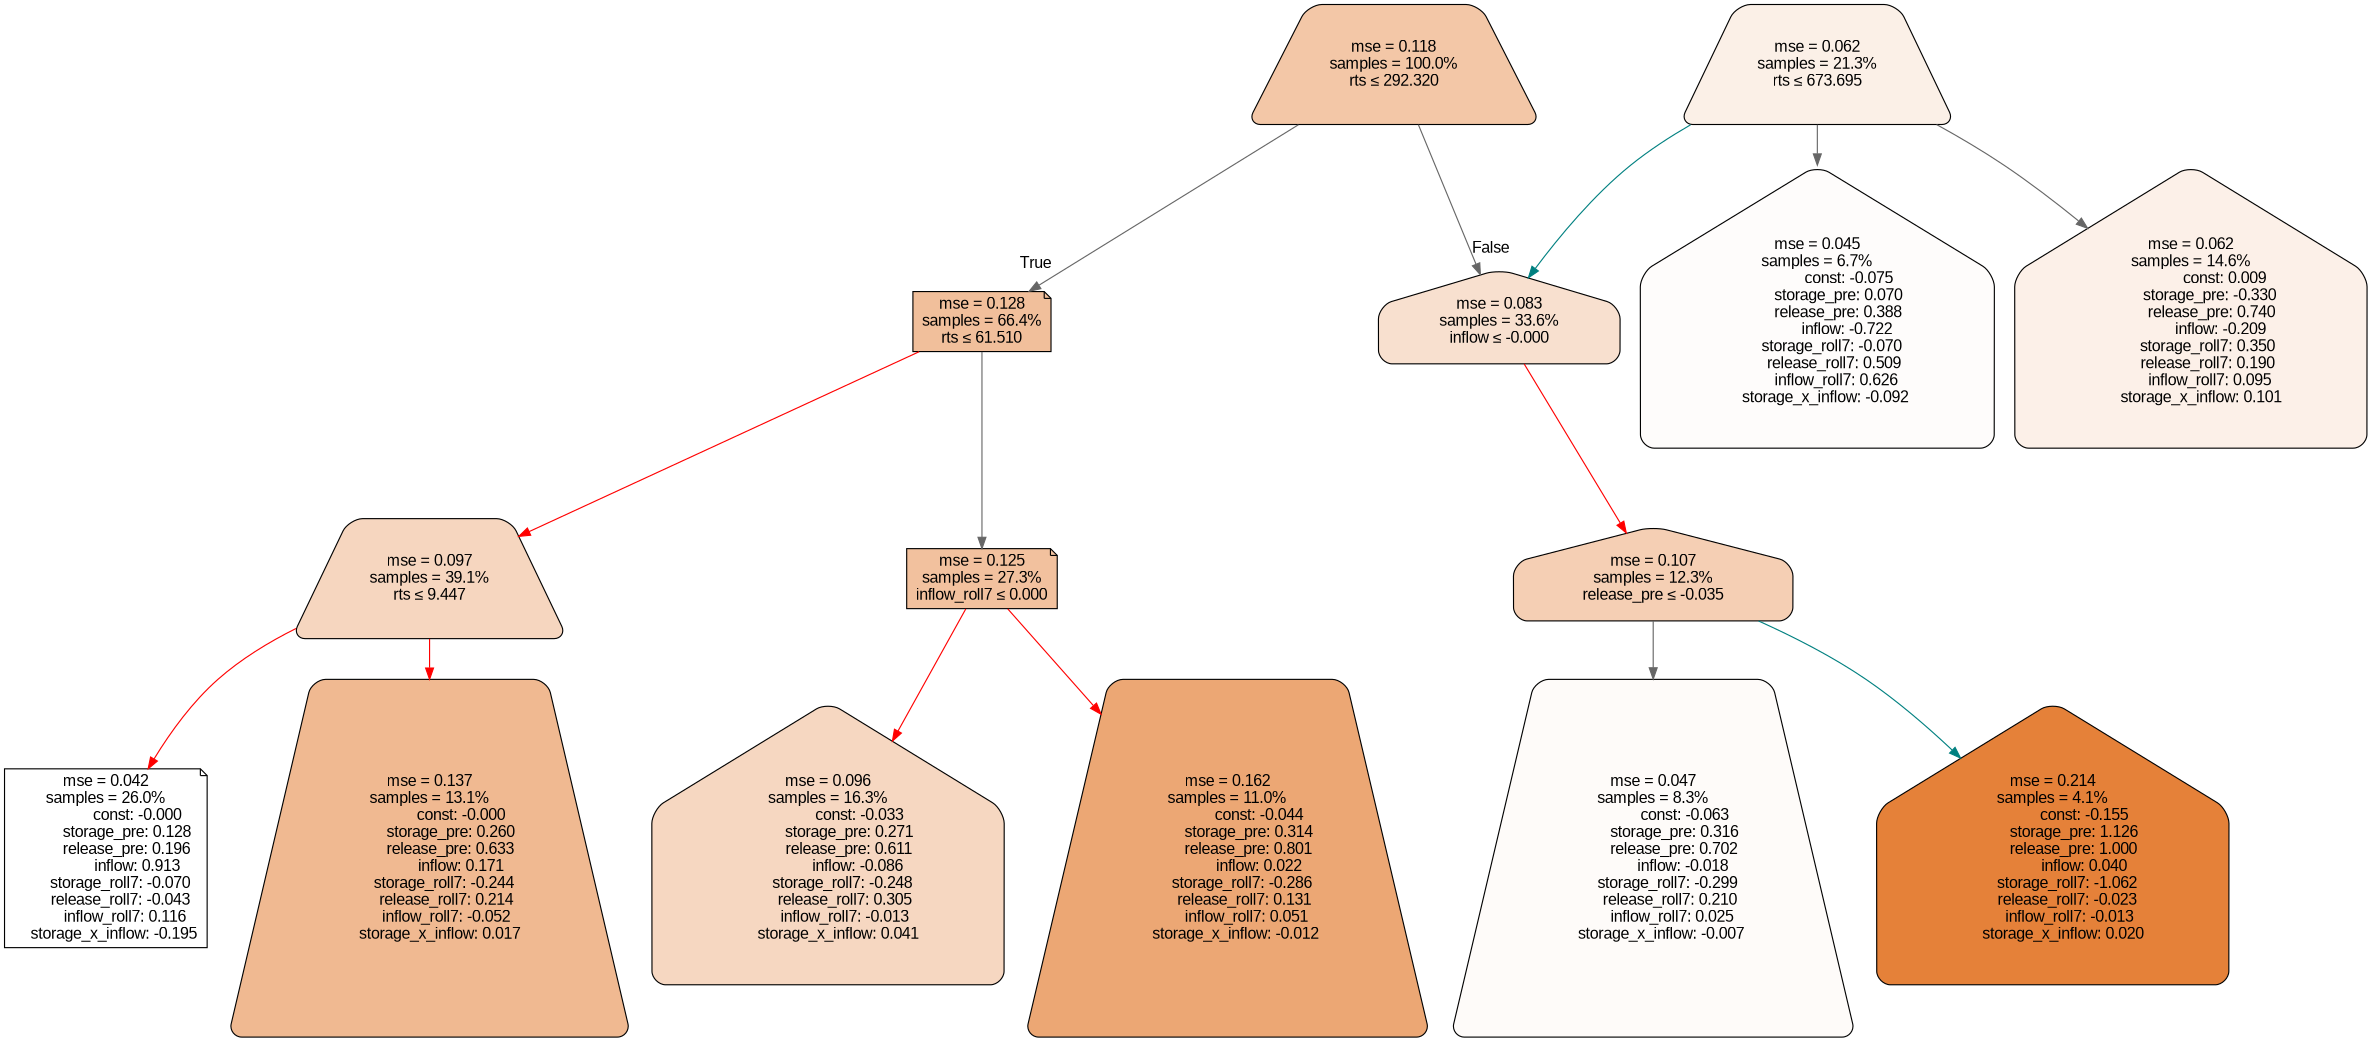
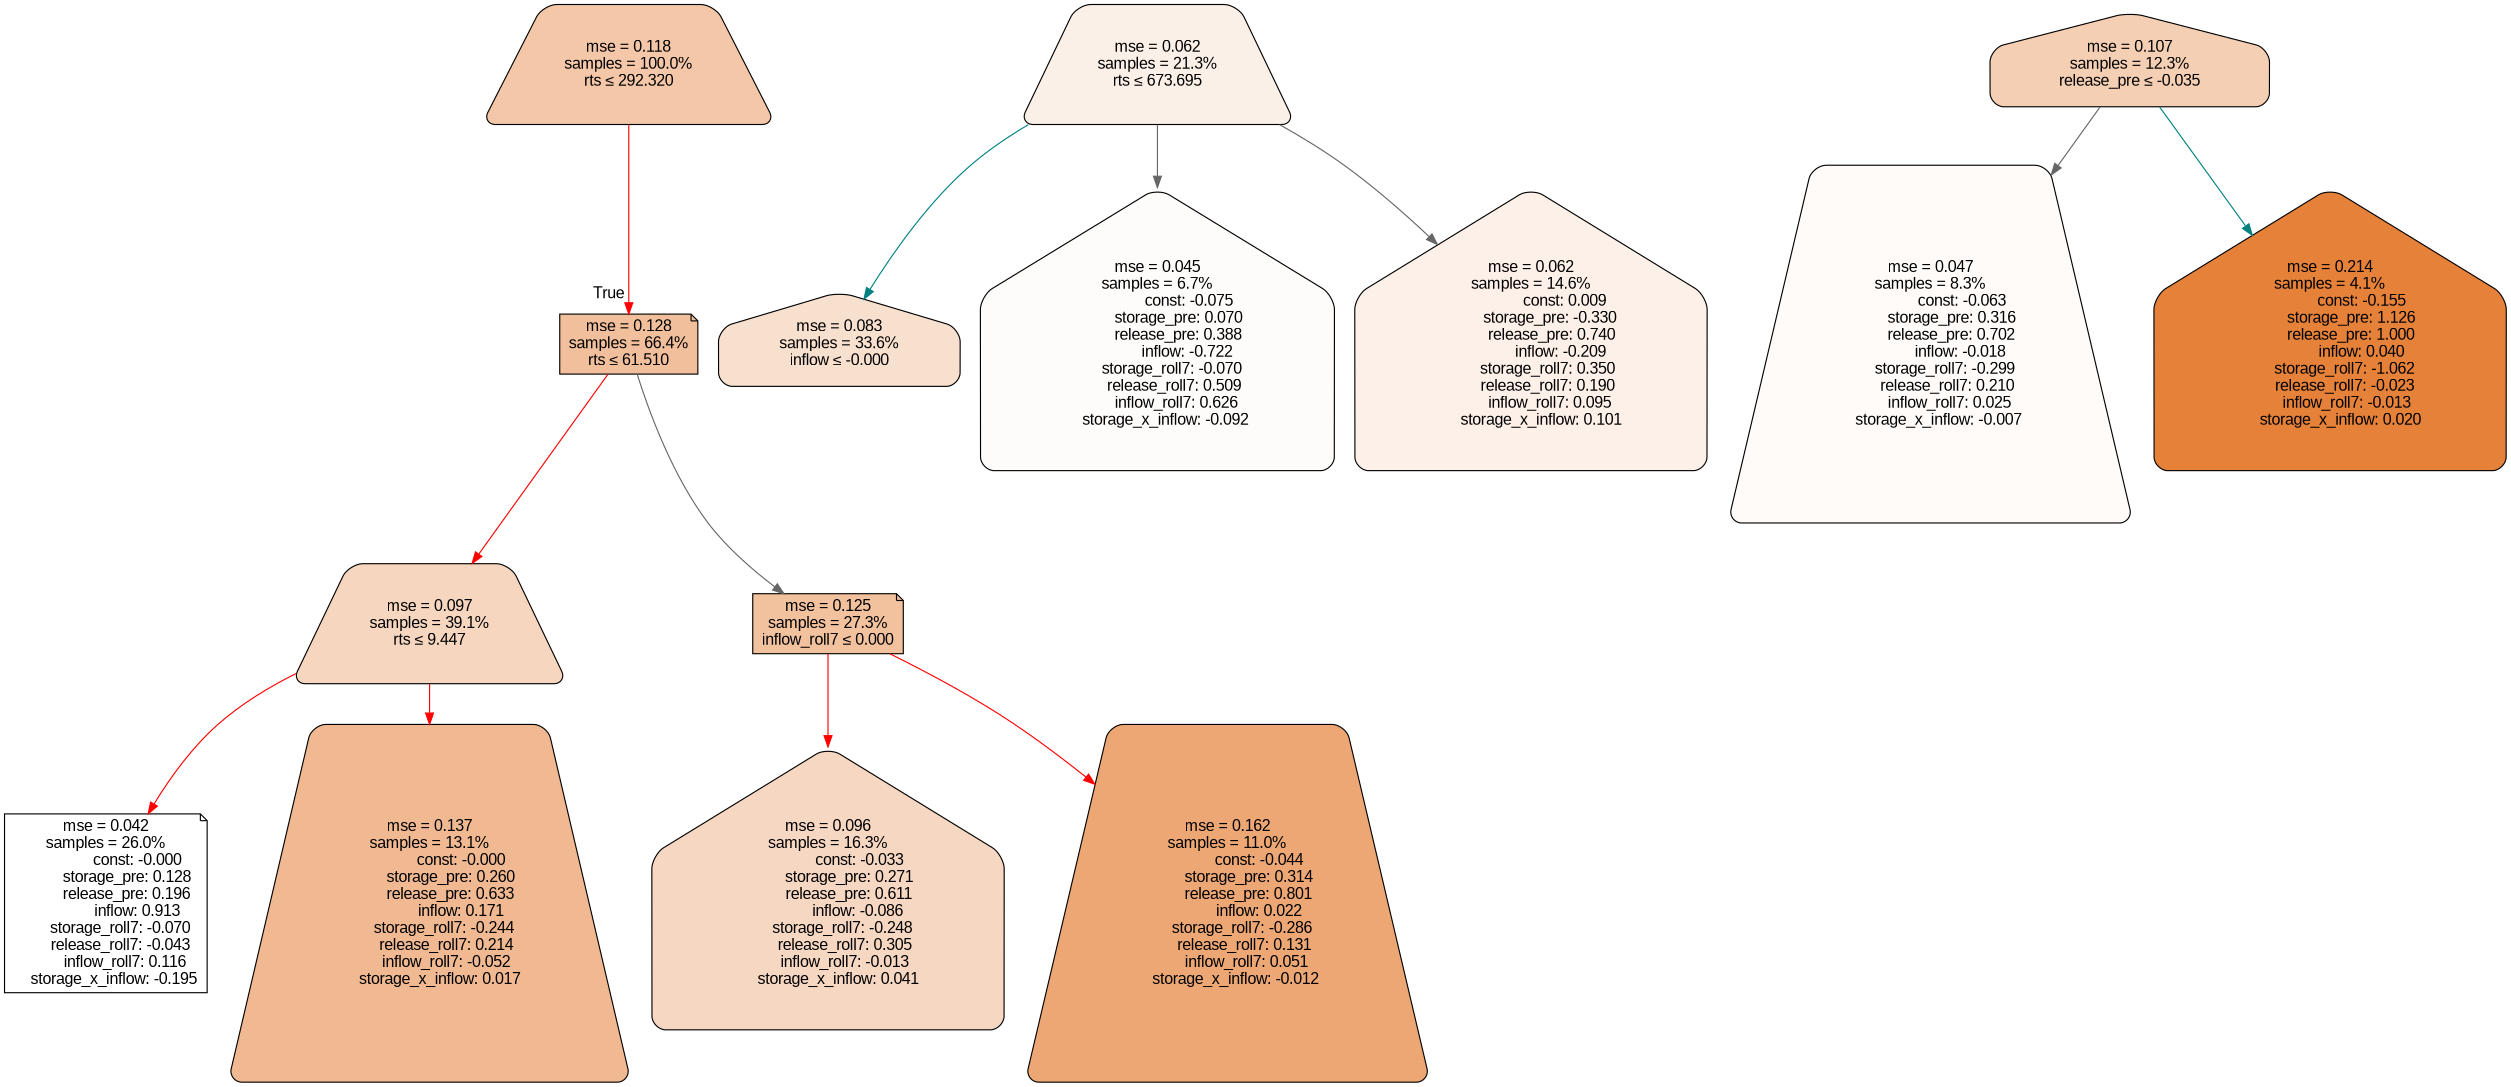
edge "mse = 0.118 samples = 100.0% rts ≤ 292.320" -> "mse = 0.083 samples = 33.6% inflow ≤ -0.000": removed
edge "mse = 0.118 samples = 100.0% rts ≤ 292.320" -> "mse = 0.128 samples = 66.4% rts ≤ 61.510": color gray40 -> red
edge "mse = 0.083 samples = 33.6% inflow ≤ -0.000" -> "mse = 0.107 samples = 12.3% release_pre ≤ -0.035": removed
